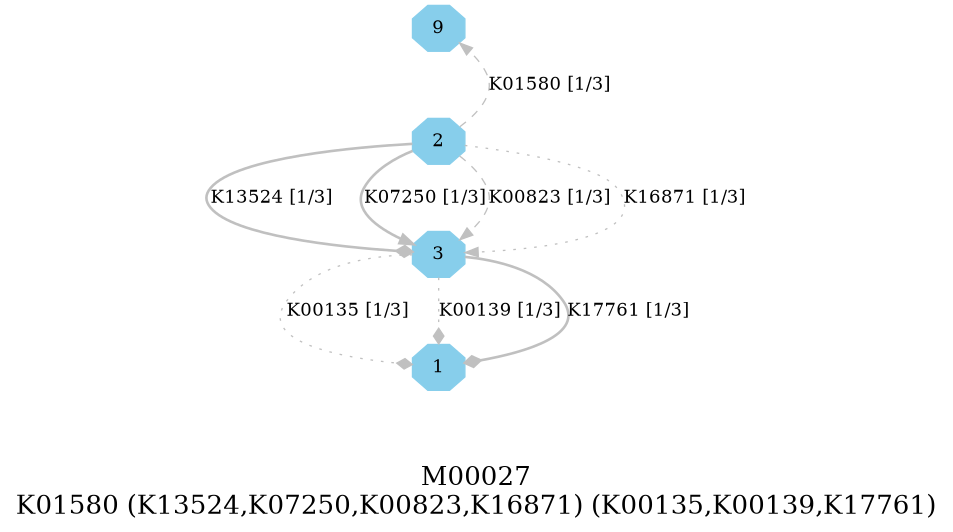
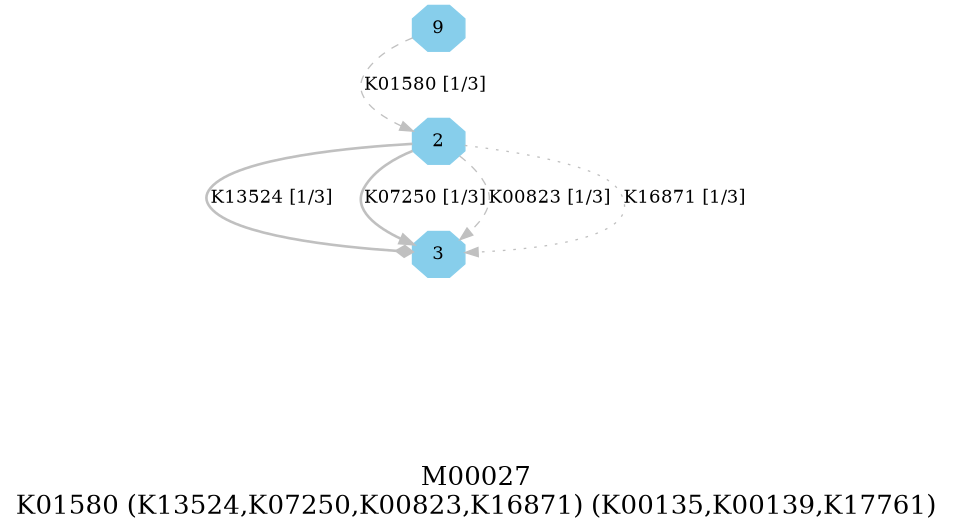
edge "2" -> "9": reversed
node "1": removed
